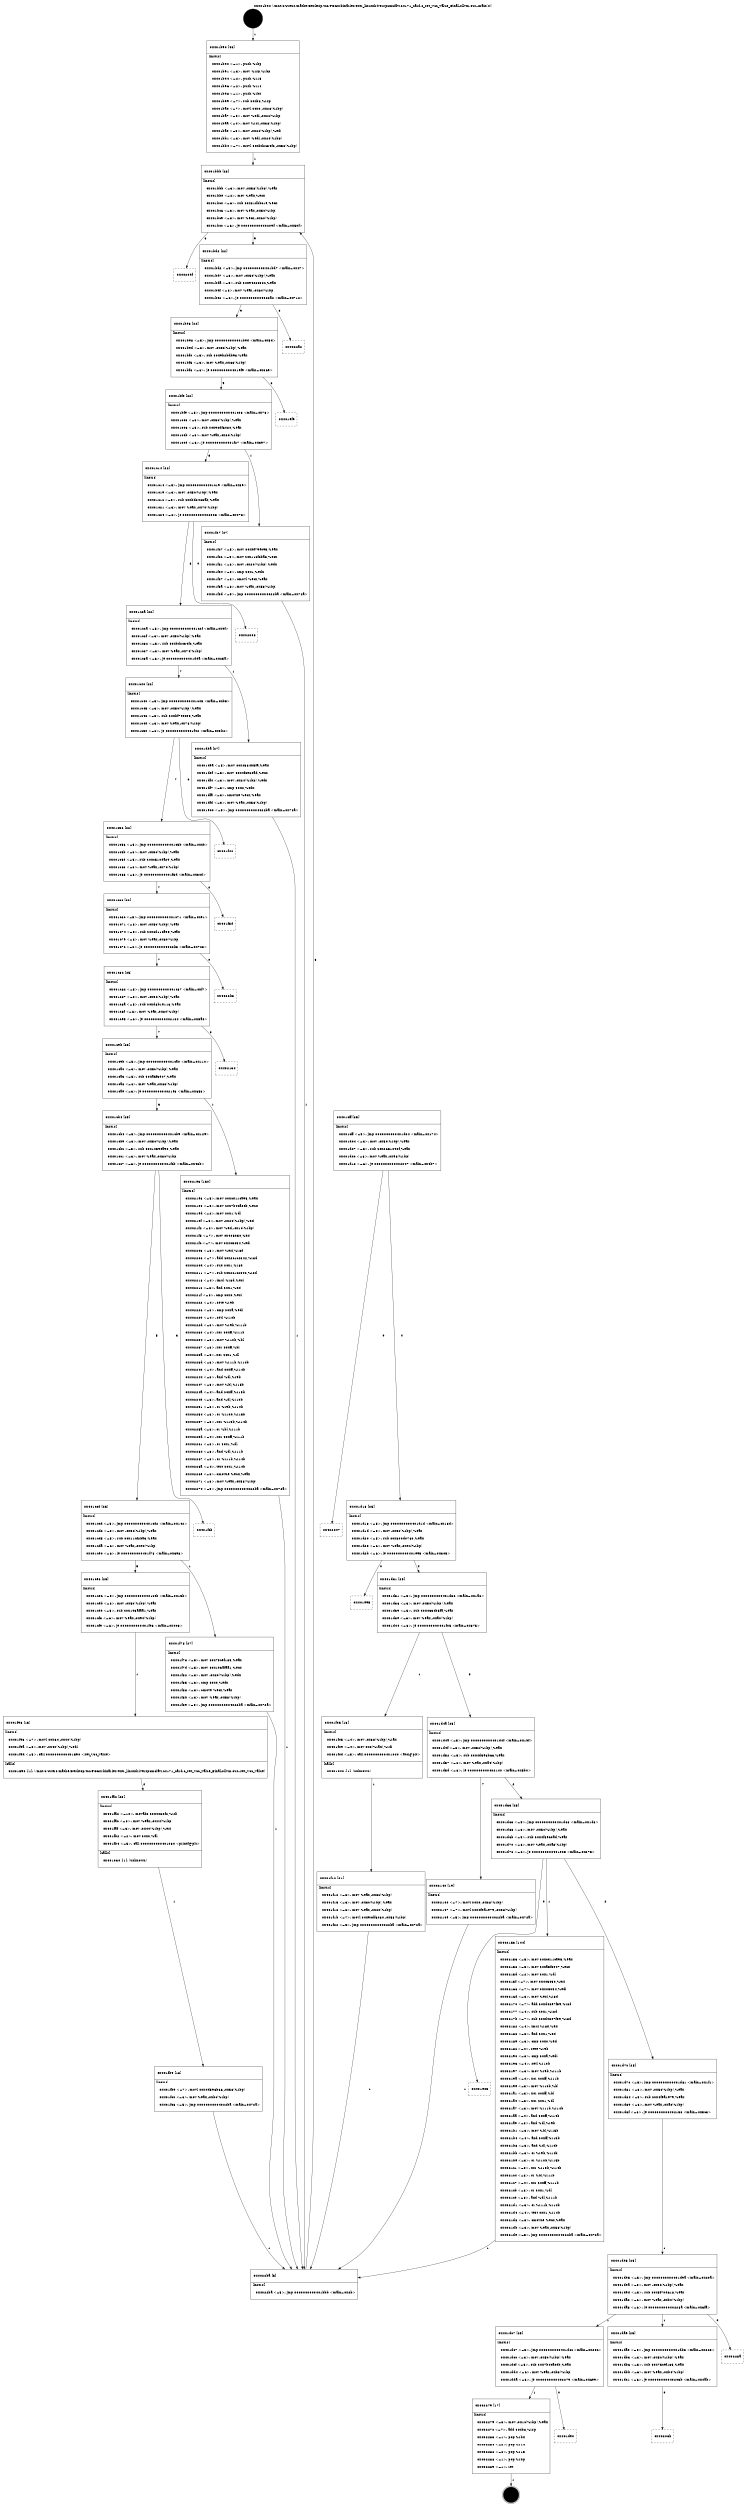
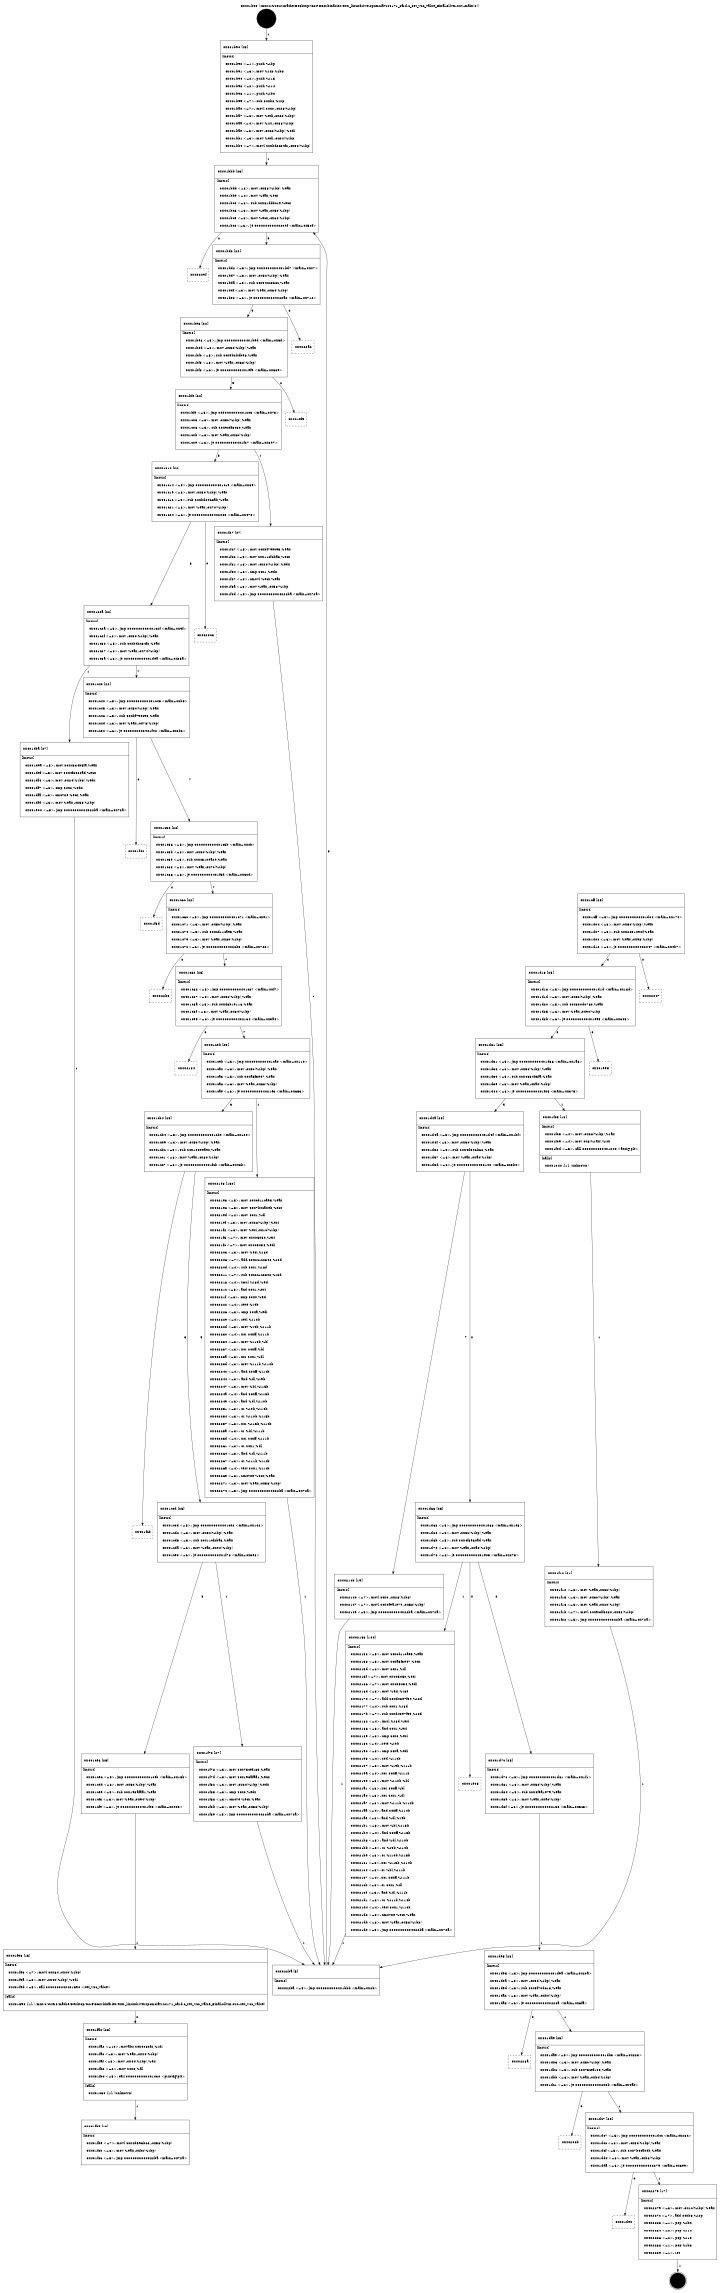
edge "0x401fb9 [18]" -> "0x4022ba [5]": removed, label "1"
edge "0x401d95 [25]" -> "0x401dc7 [25]": now "0x401dae [25]" -> "0x401dc7 [25]"
